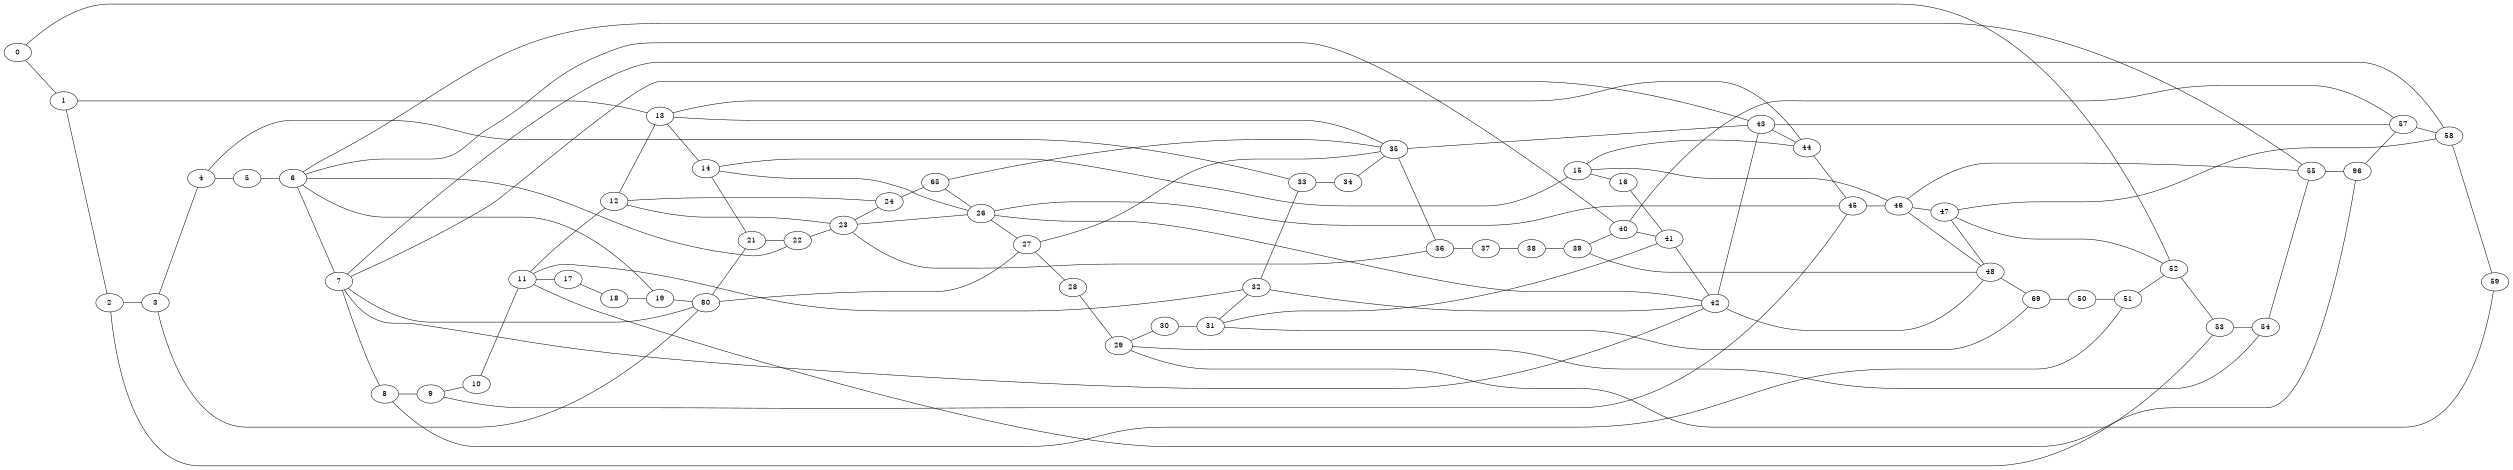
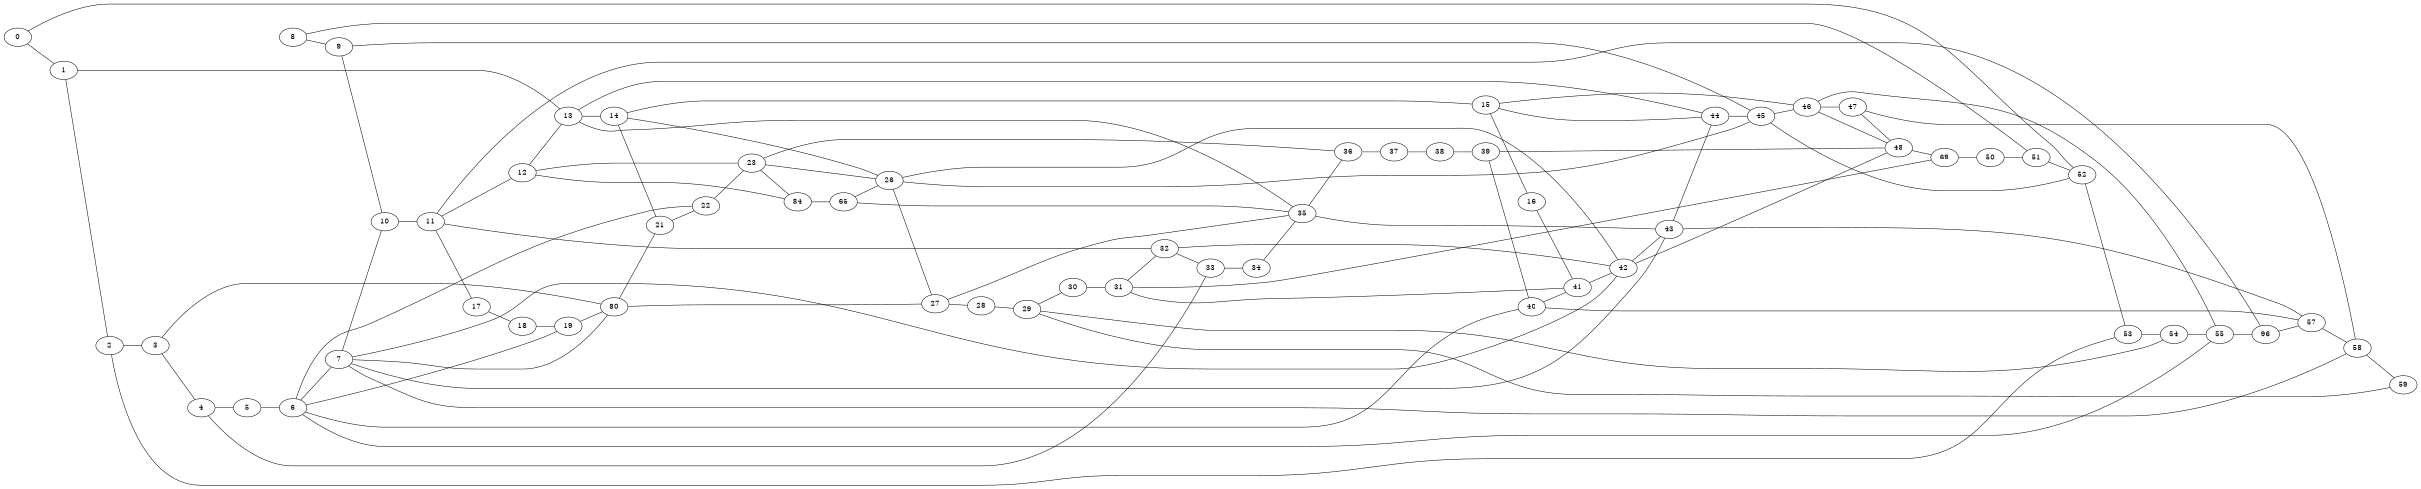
node "24": label "24" -> "84"
edge "47" -- "52": now "45" -- "52"
edge "7" -- "8": now "7" -- "10"
